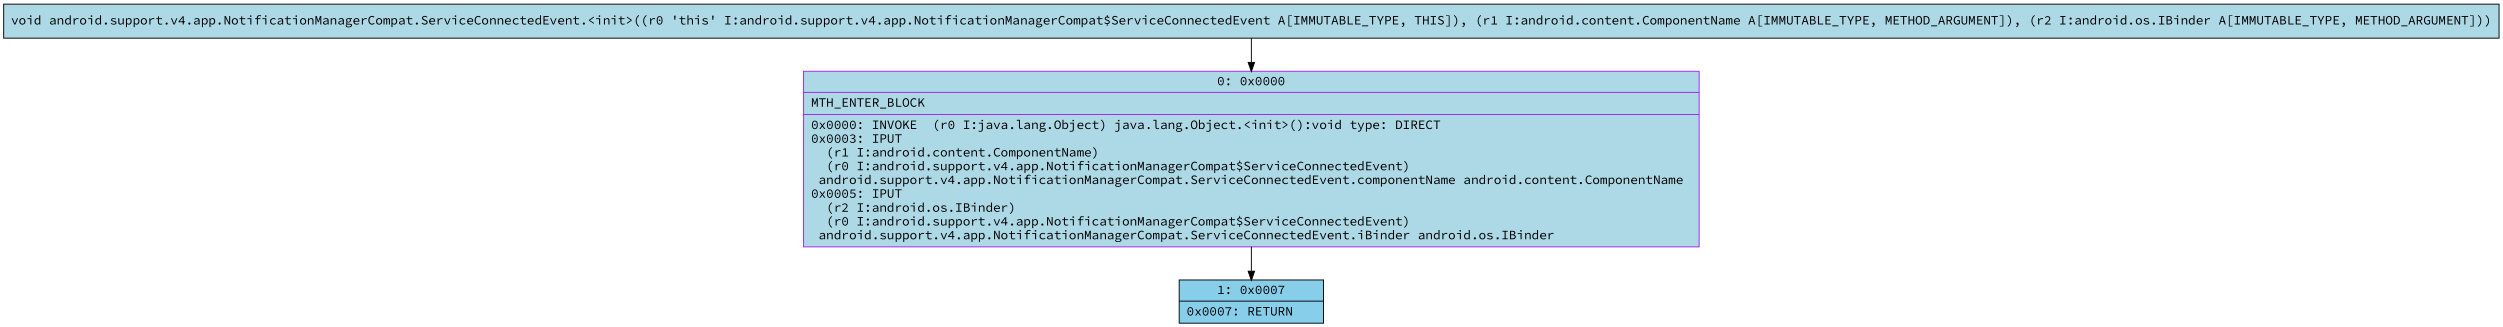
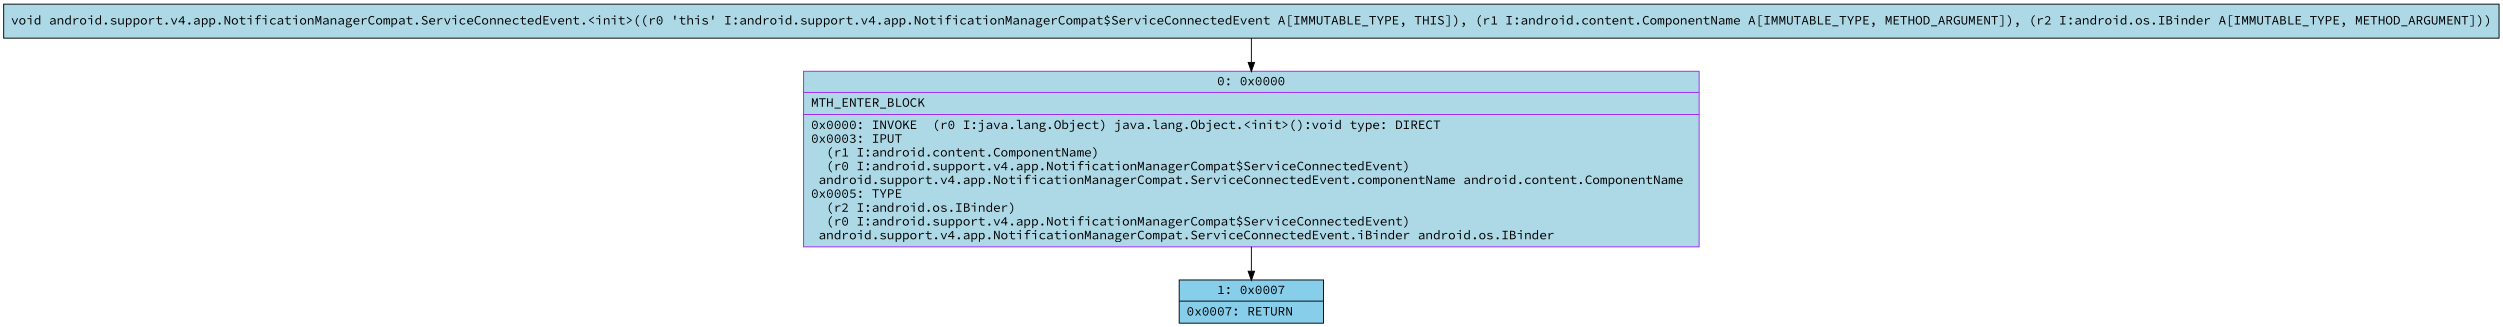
node "0: 0x0000": text "0x0005: IPUT" -> "0x0005: TYPE"
